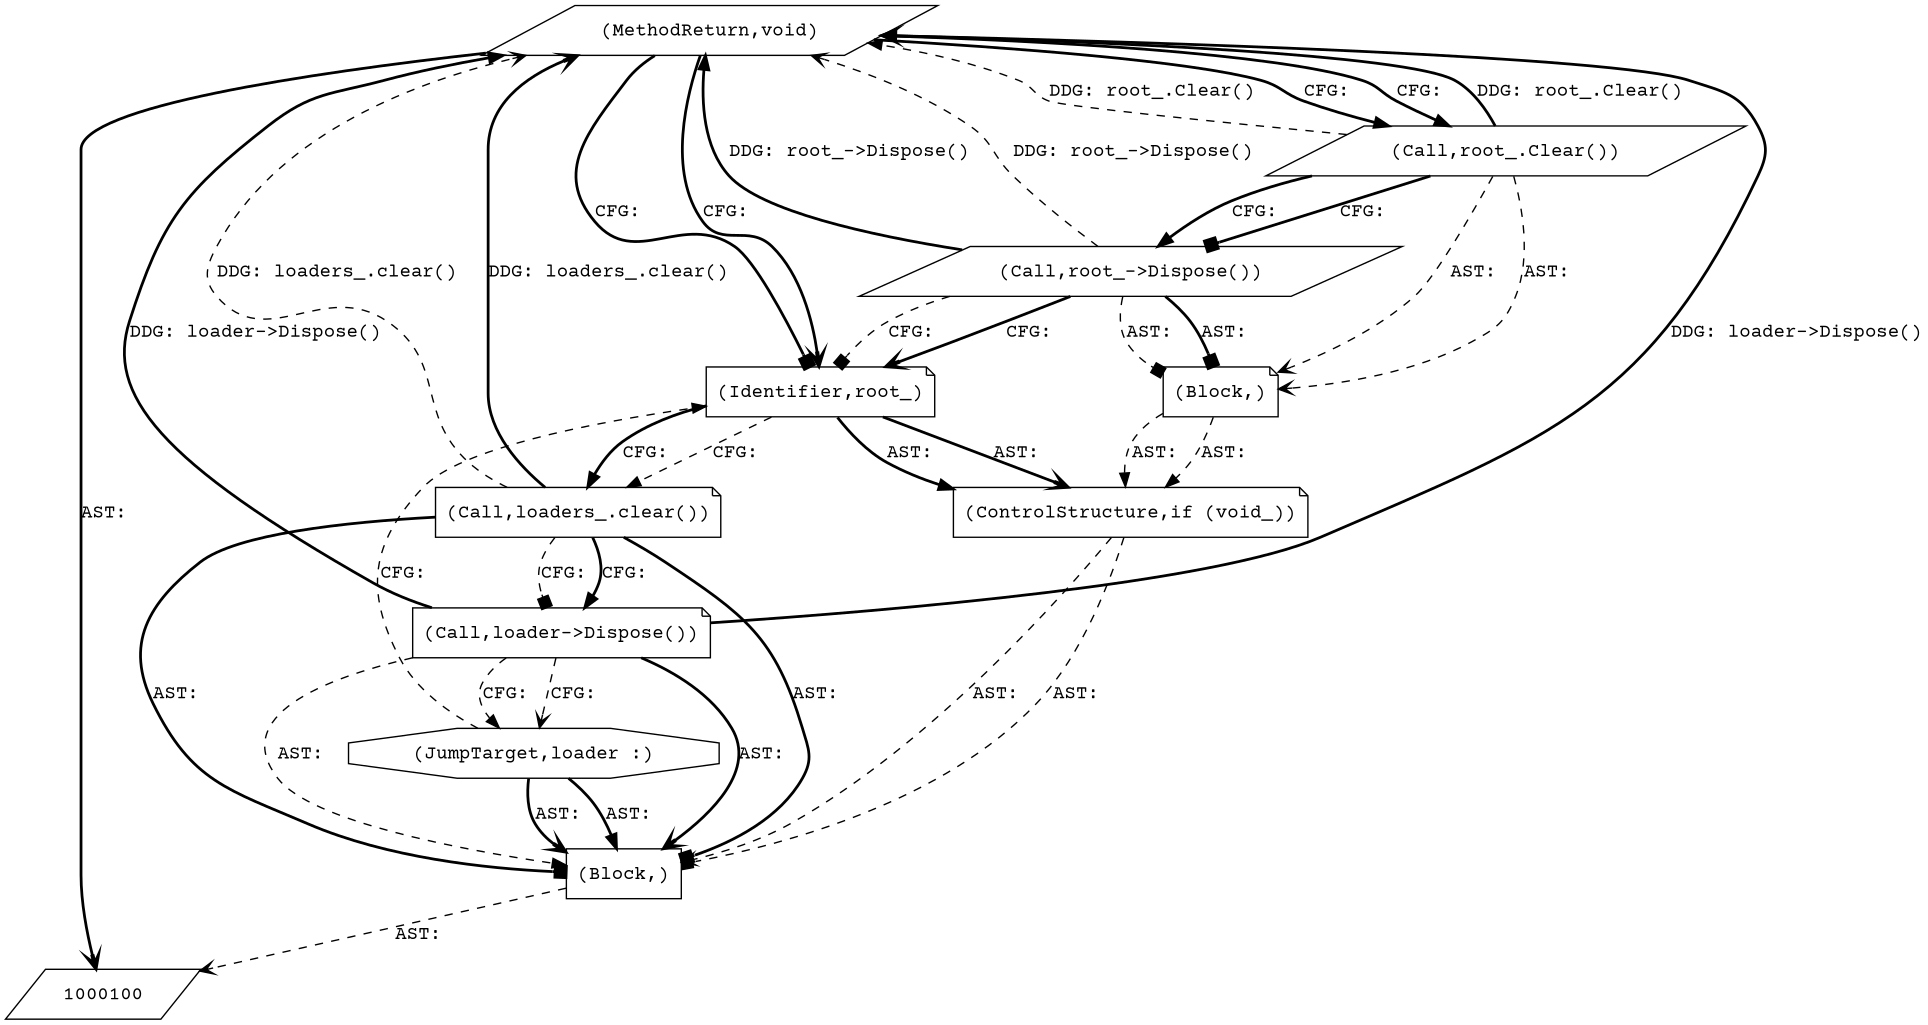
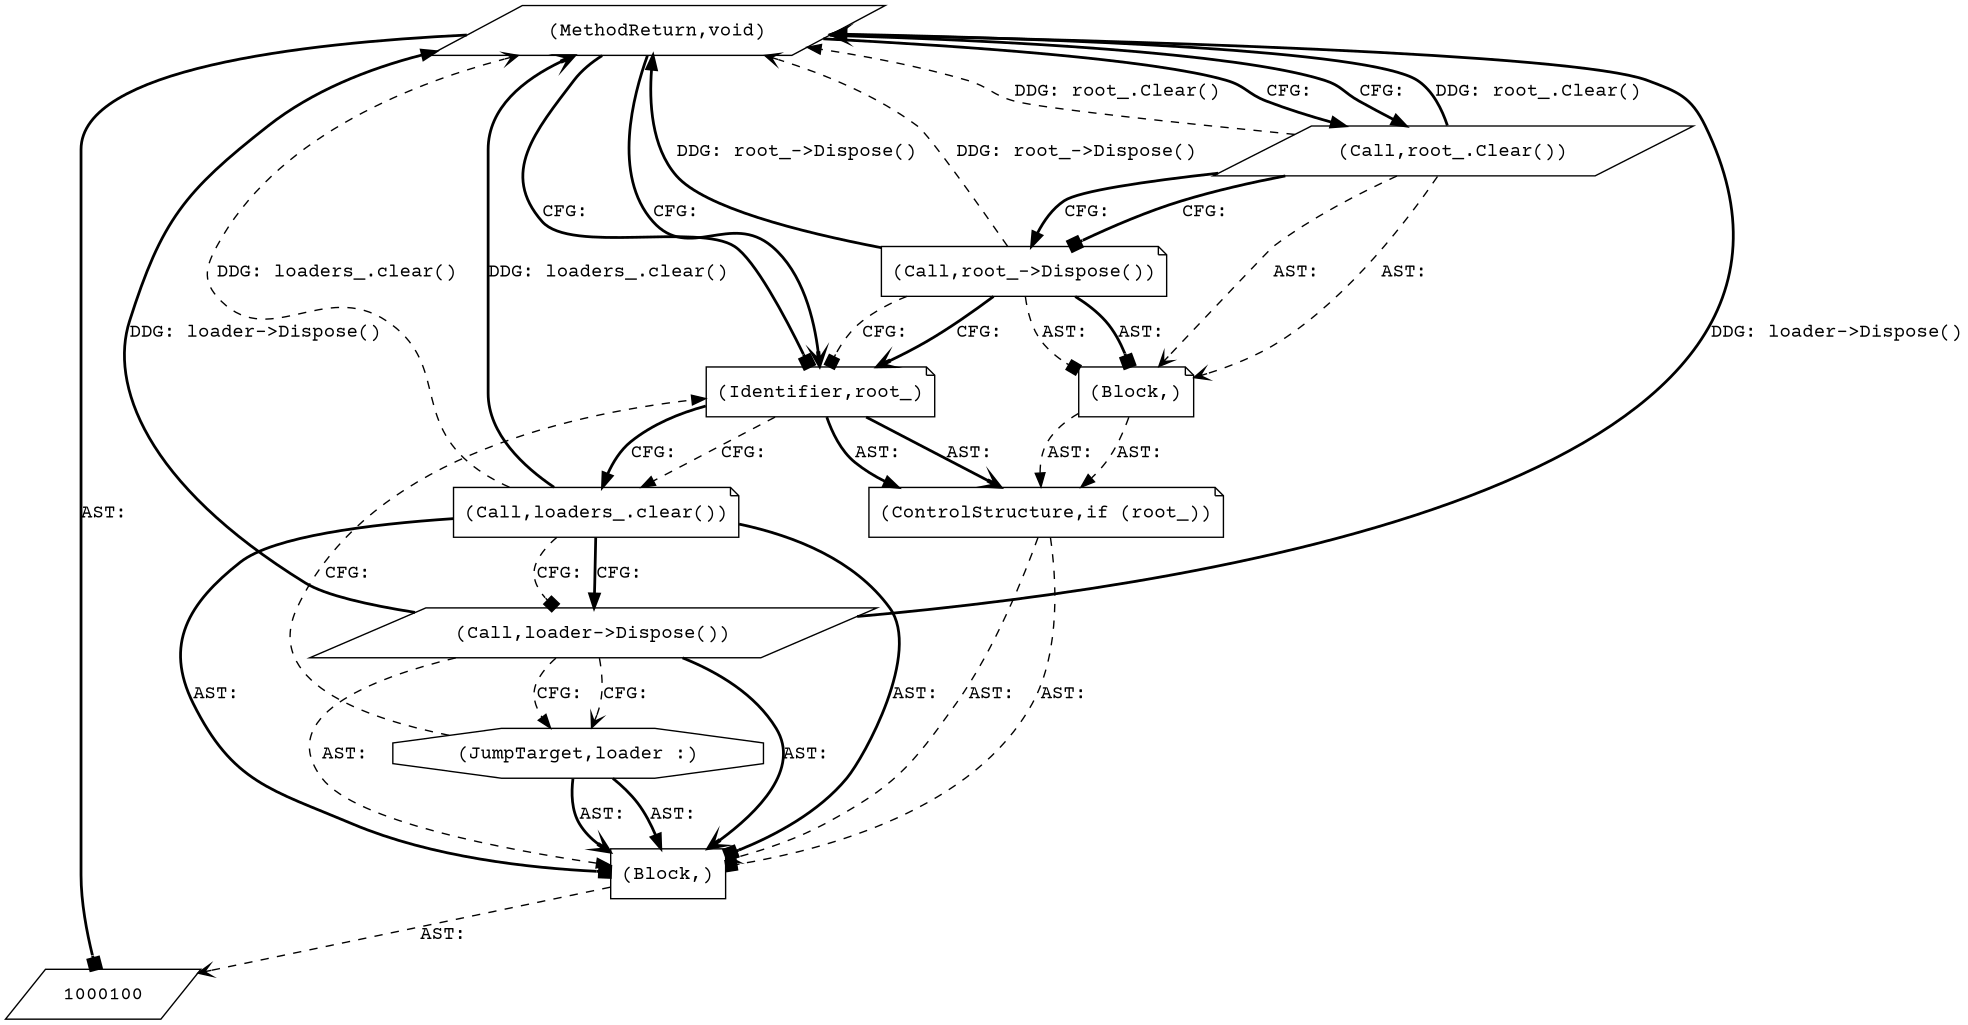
node "(Call,root_->Dispose())": shape parallelogram -> note
edge "(MethodReturn,void)" -> "1000100": arrowhead vee -> box
node "(ControlStructure,if (void_))": label "(ControlStructure,if (void_))" -> "(ControlStructure,if (root_))"
node "(Call,loader->Dispose())": shape note -> parallelogram
